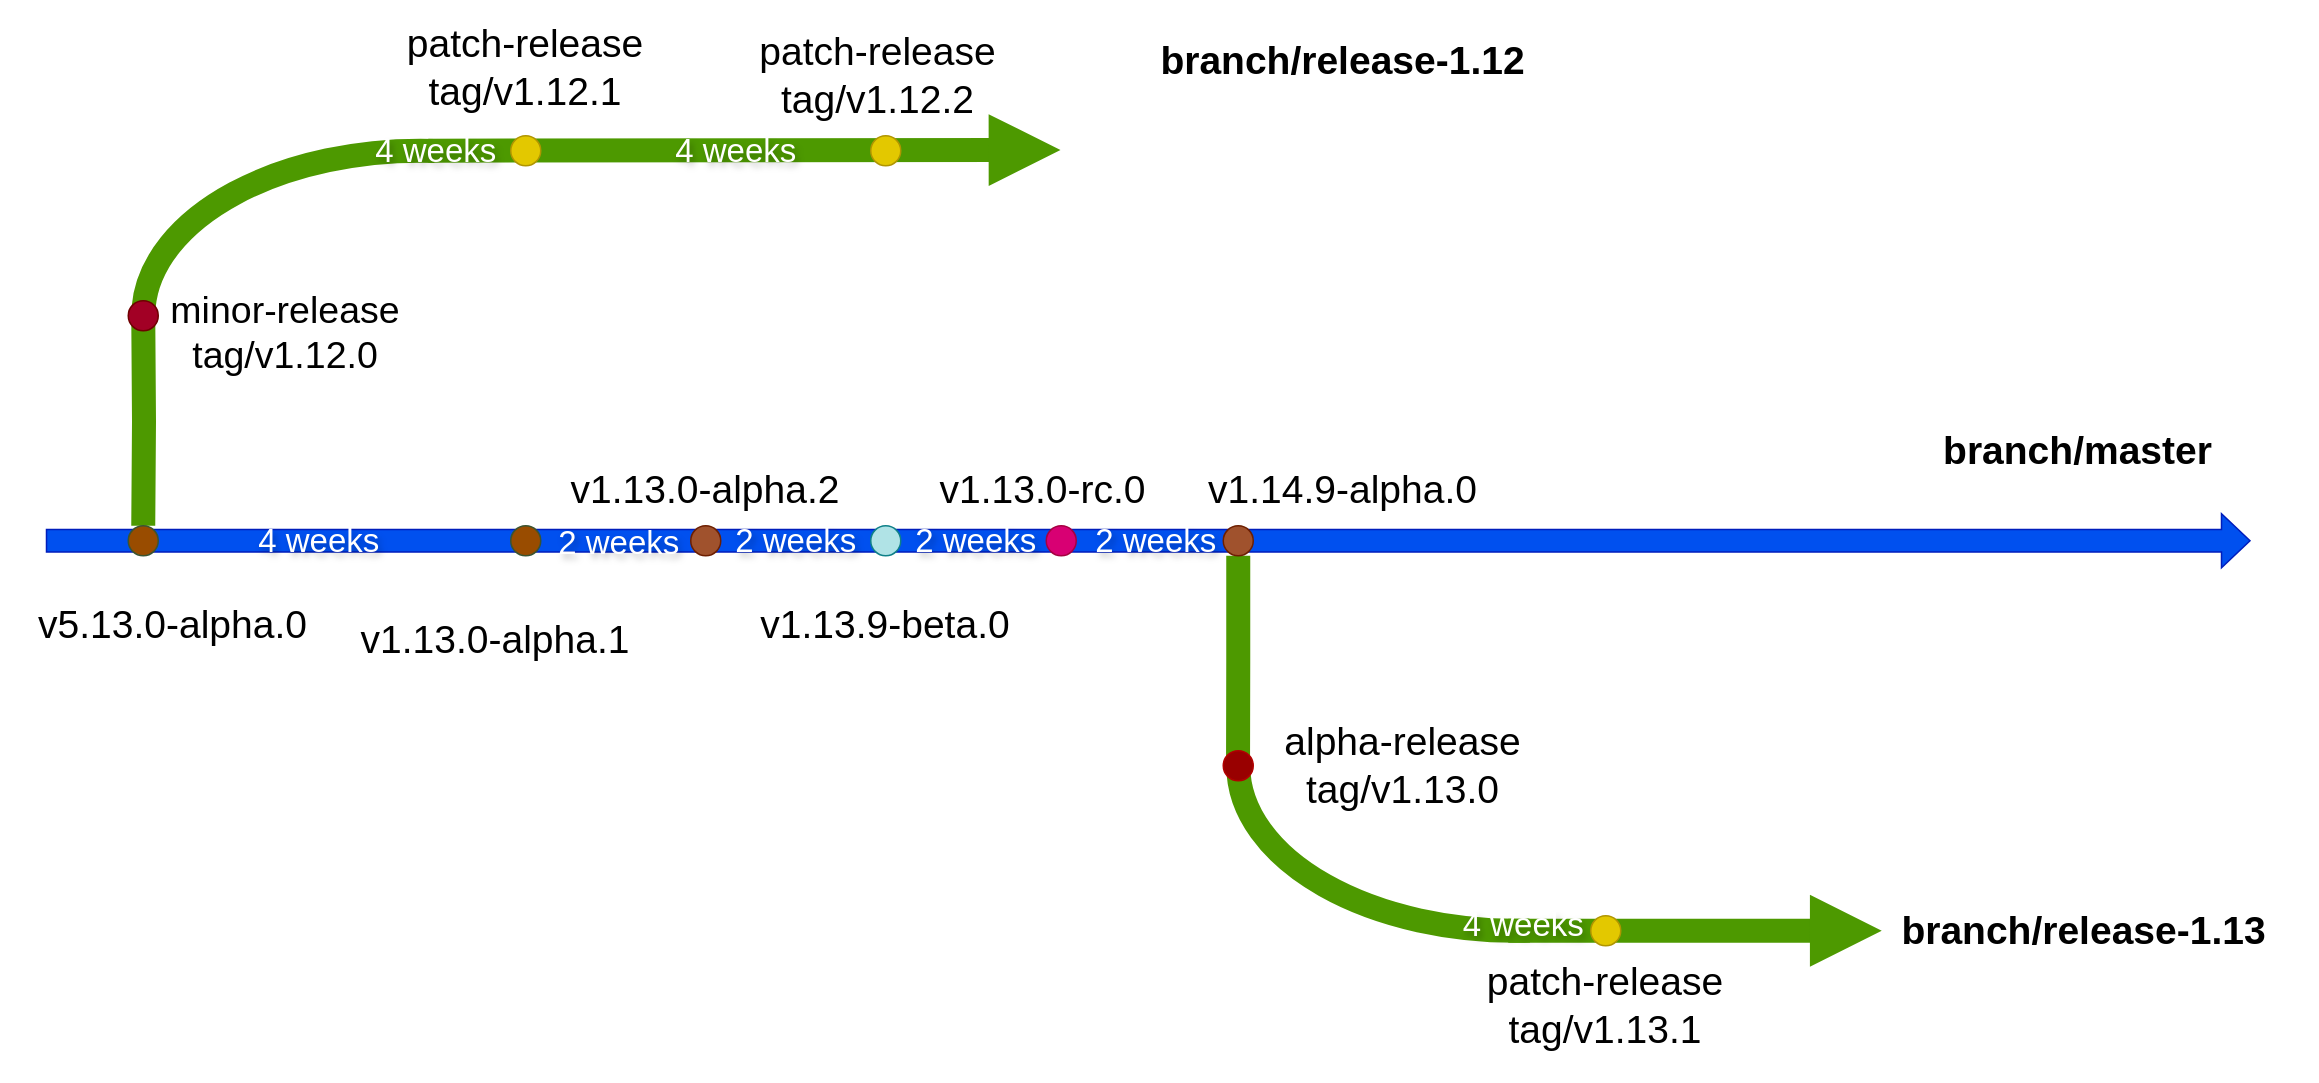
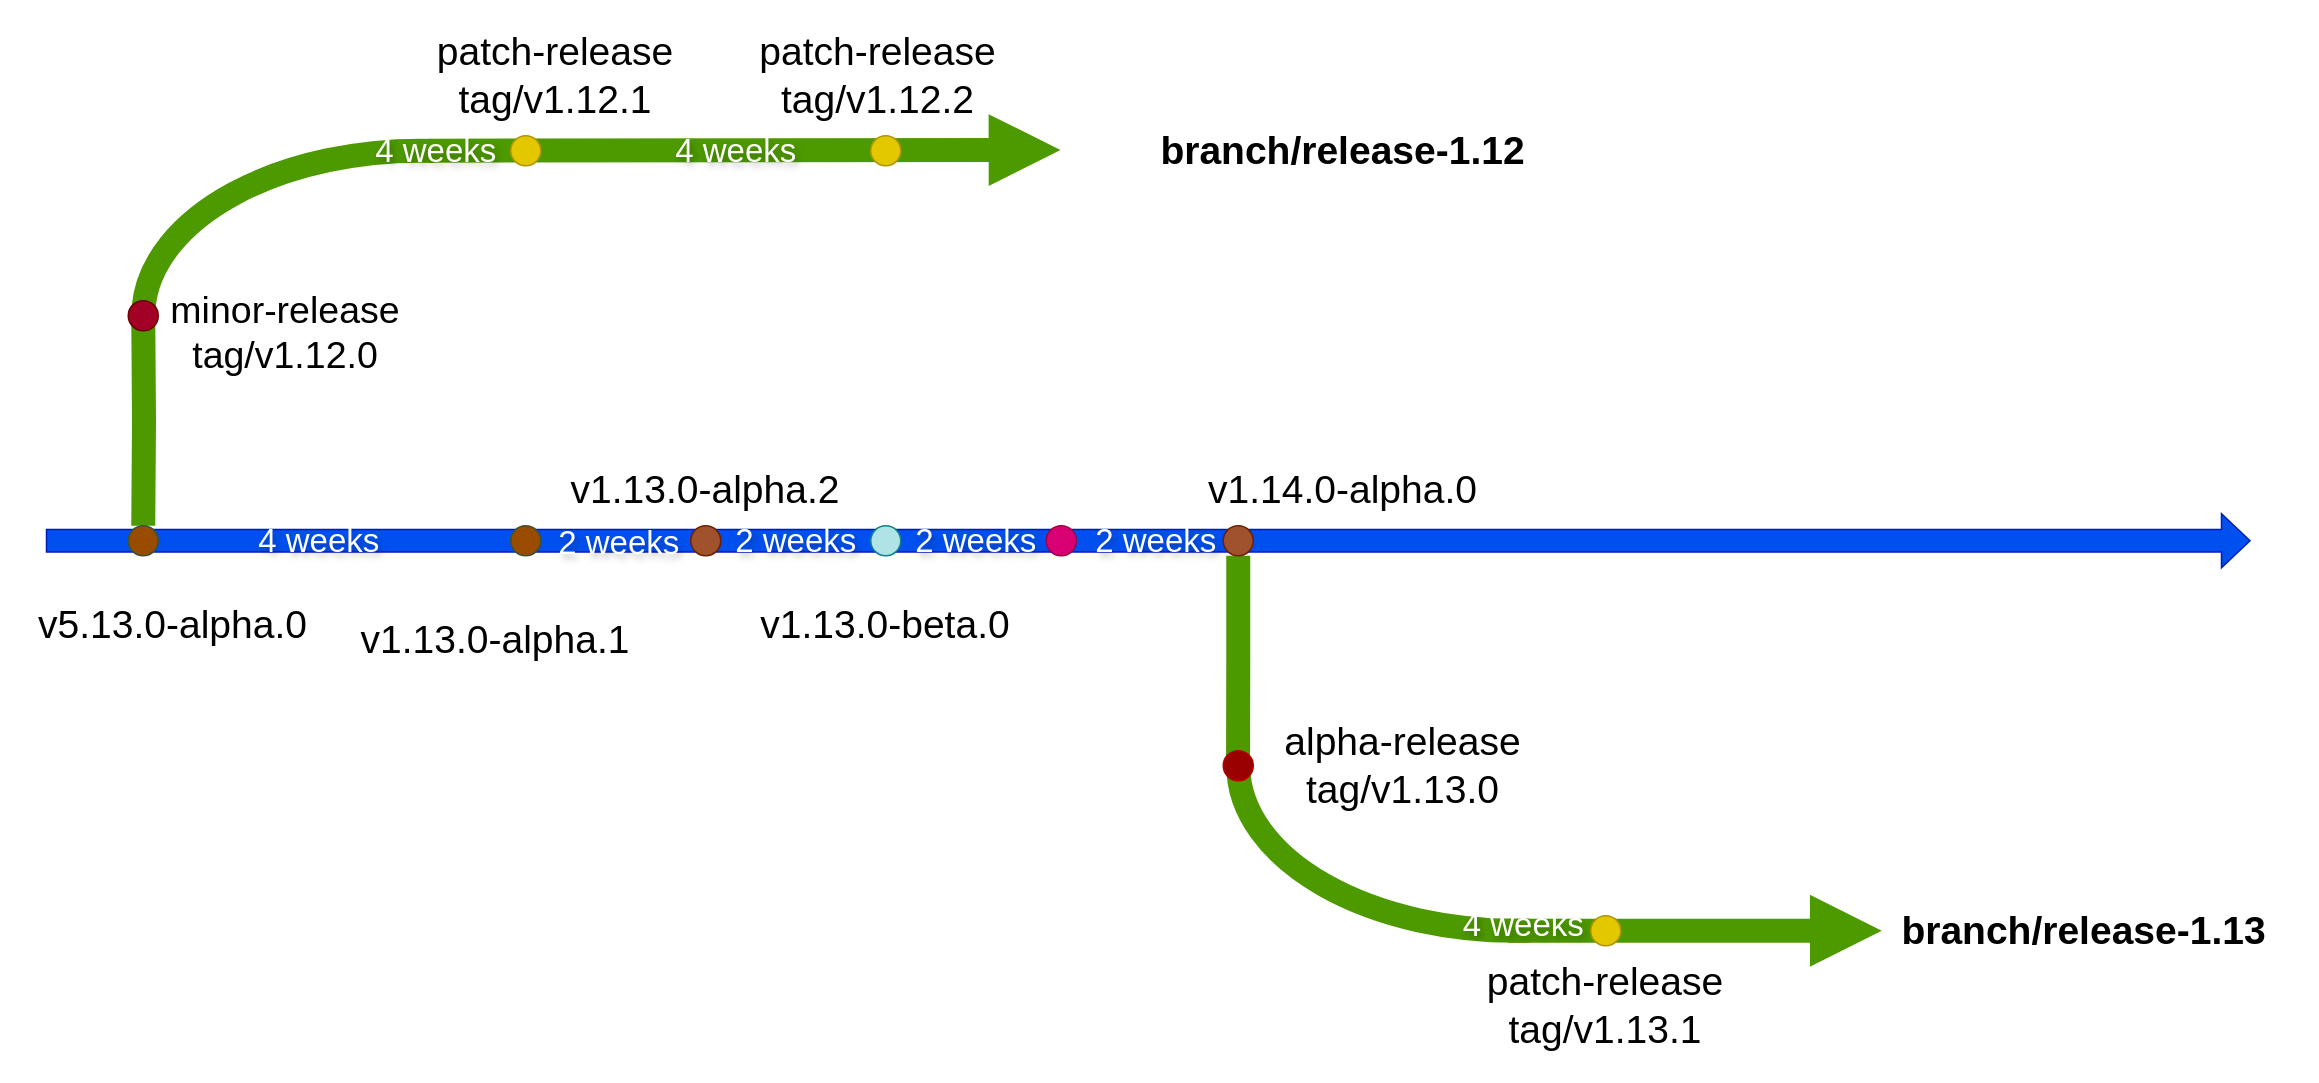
node "branch/release-1.12": moved (1343, 61) -> (1343, 151)
node "patch-release tag/v1.12.1": moved (526, 68) -> (556, 76)
node "branch/master": removed
node "v1.13.0-rc.0": removed
node "v1.14.9-alpha.0": label "v1.14.9-alpha.0" -> "v1.14.0-alpha.0"
node "v1.13.9-beta.0": label "v1.13.9-beta.0" -> "v1.13.0-beta.0"
